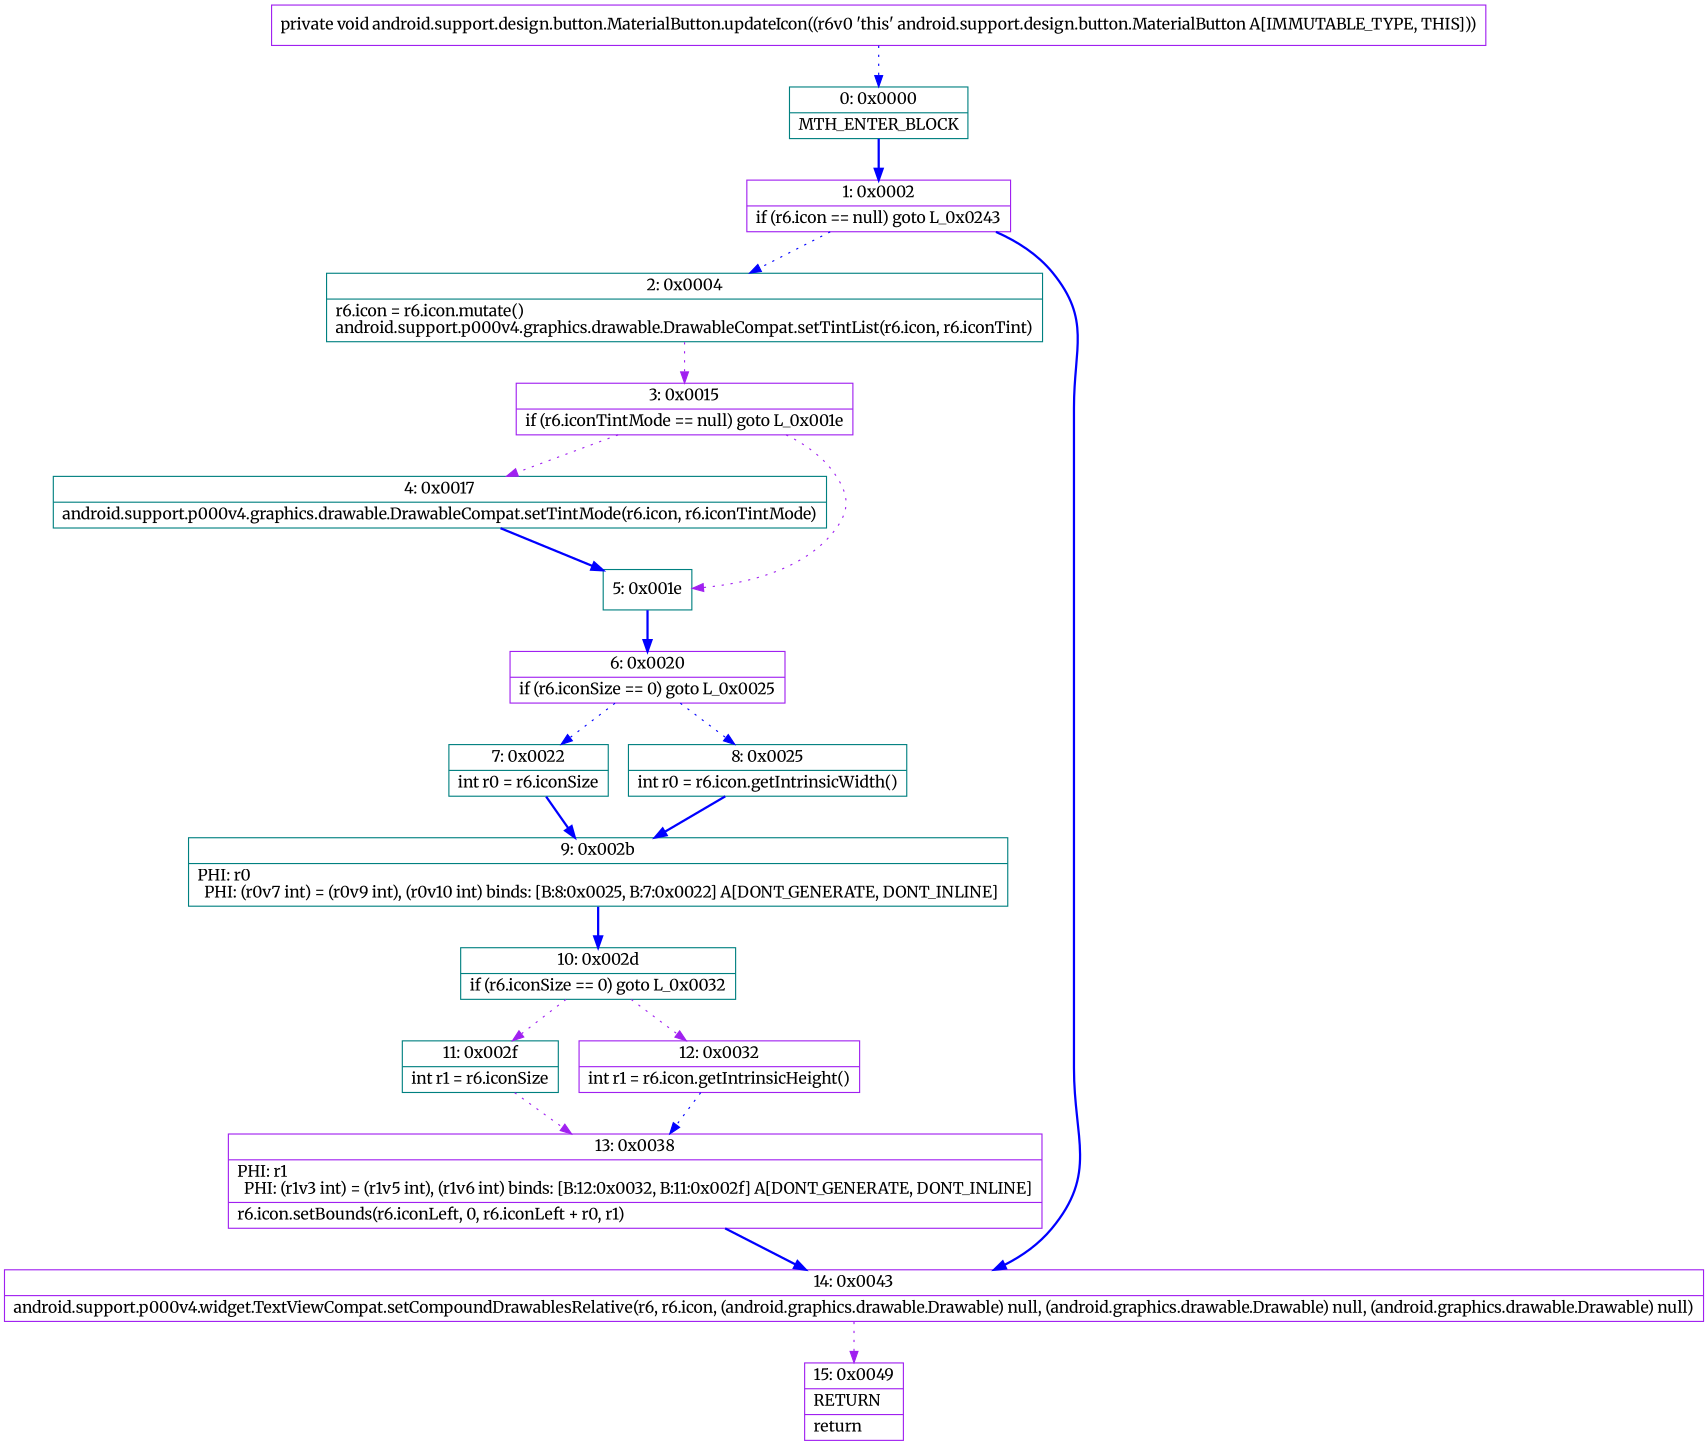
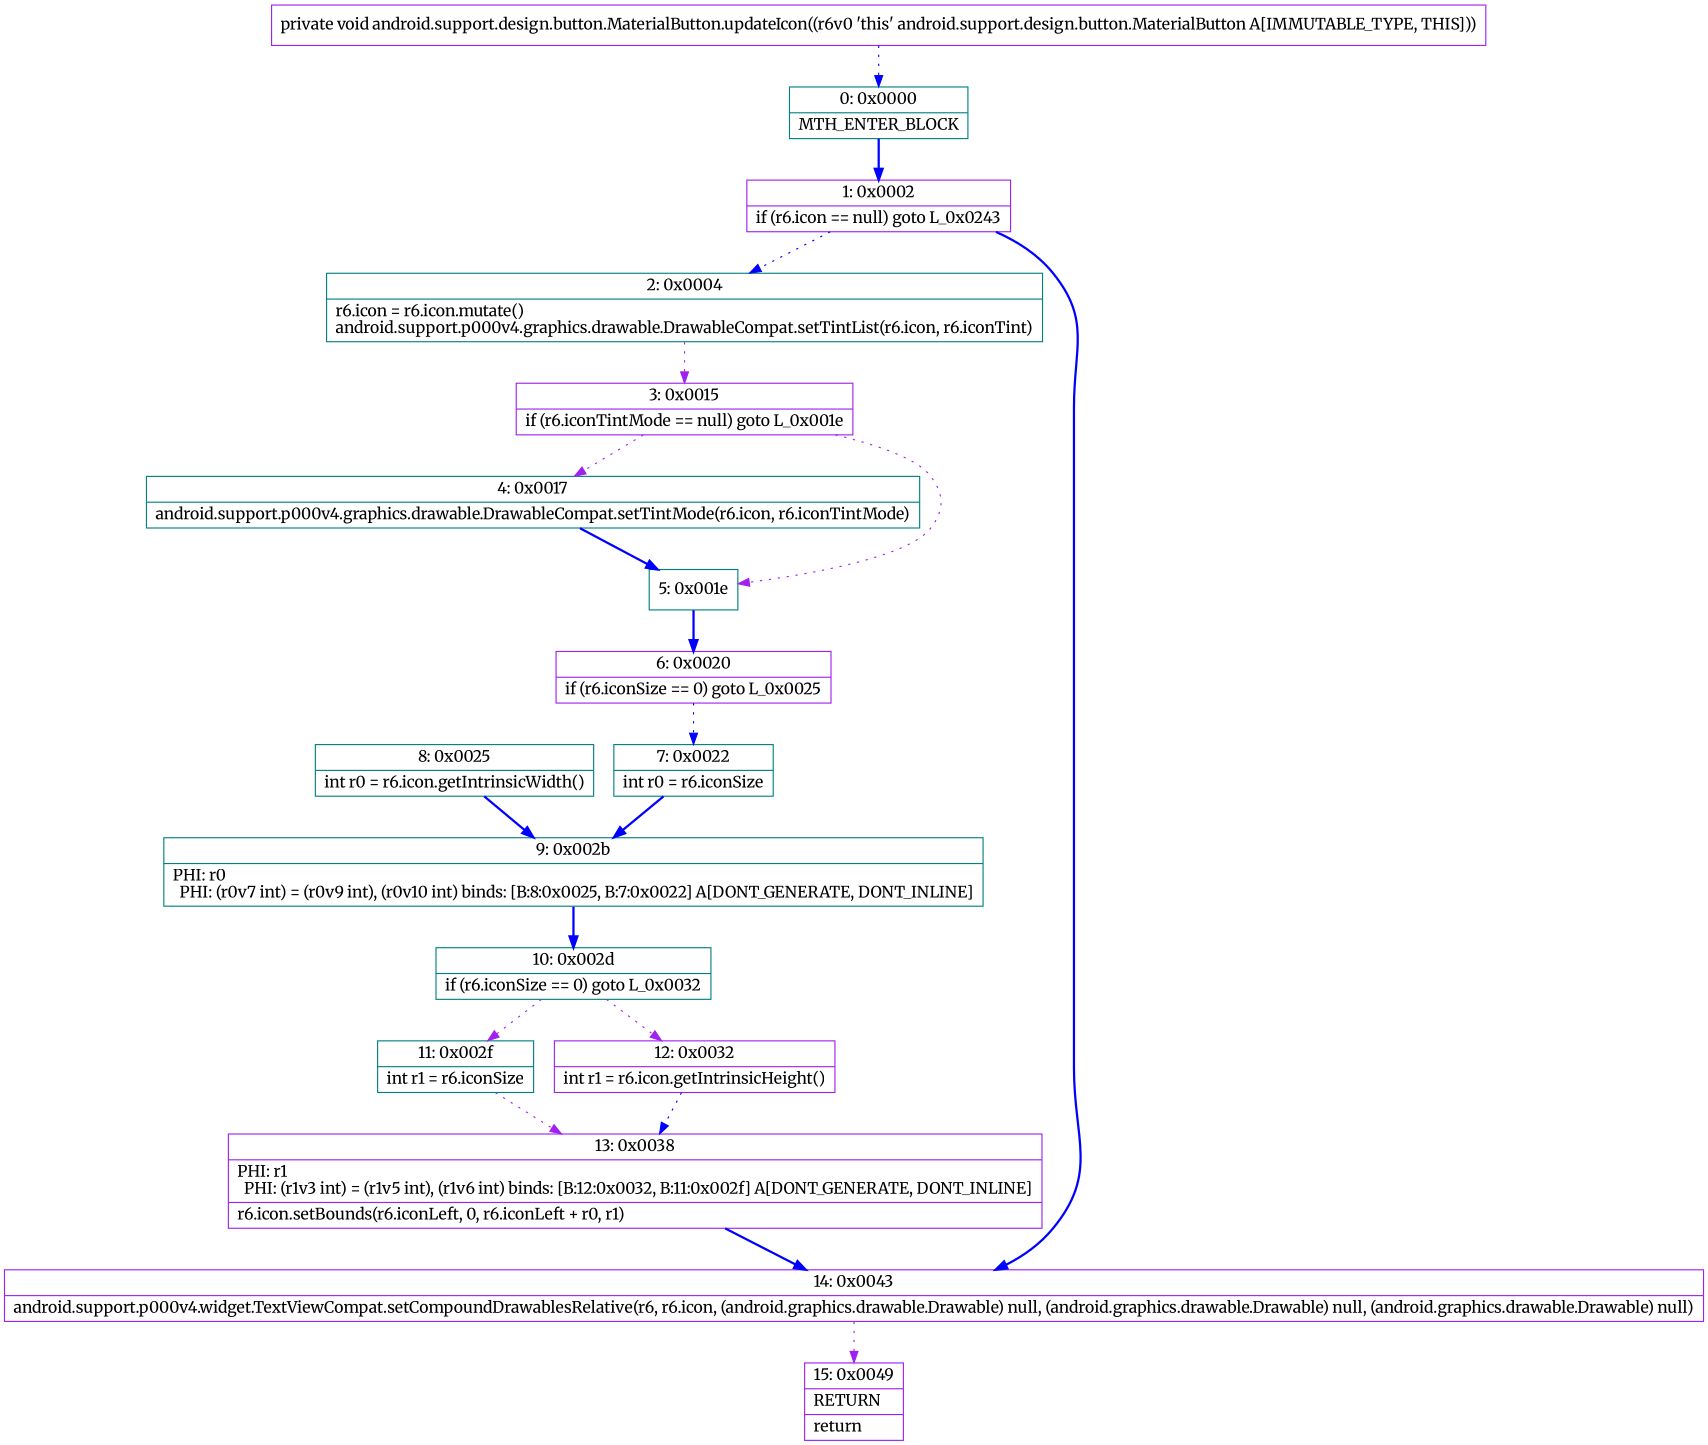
edge "6: 0x0020" -> "8: 0x0025": removed
